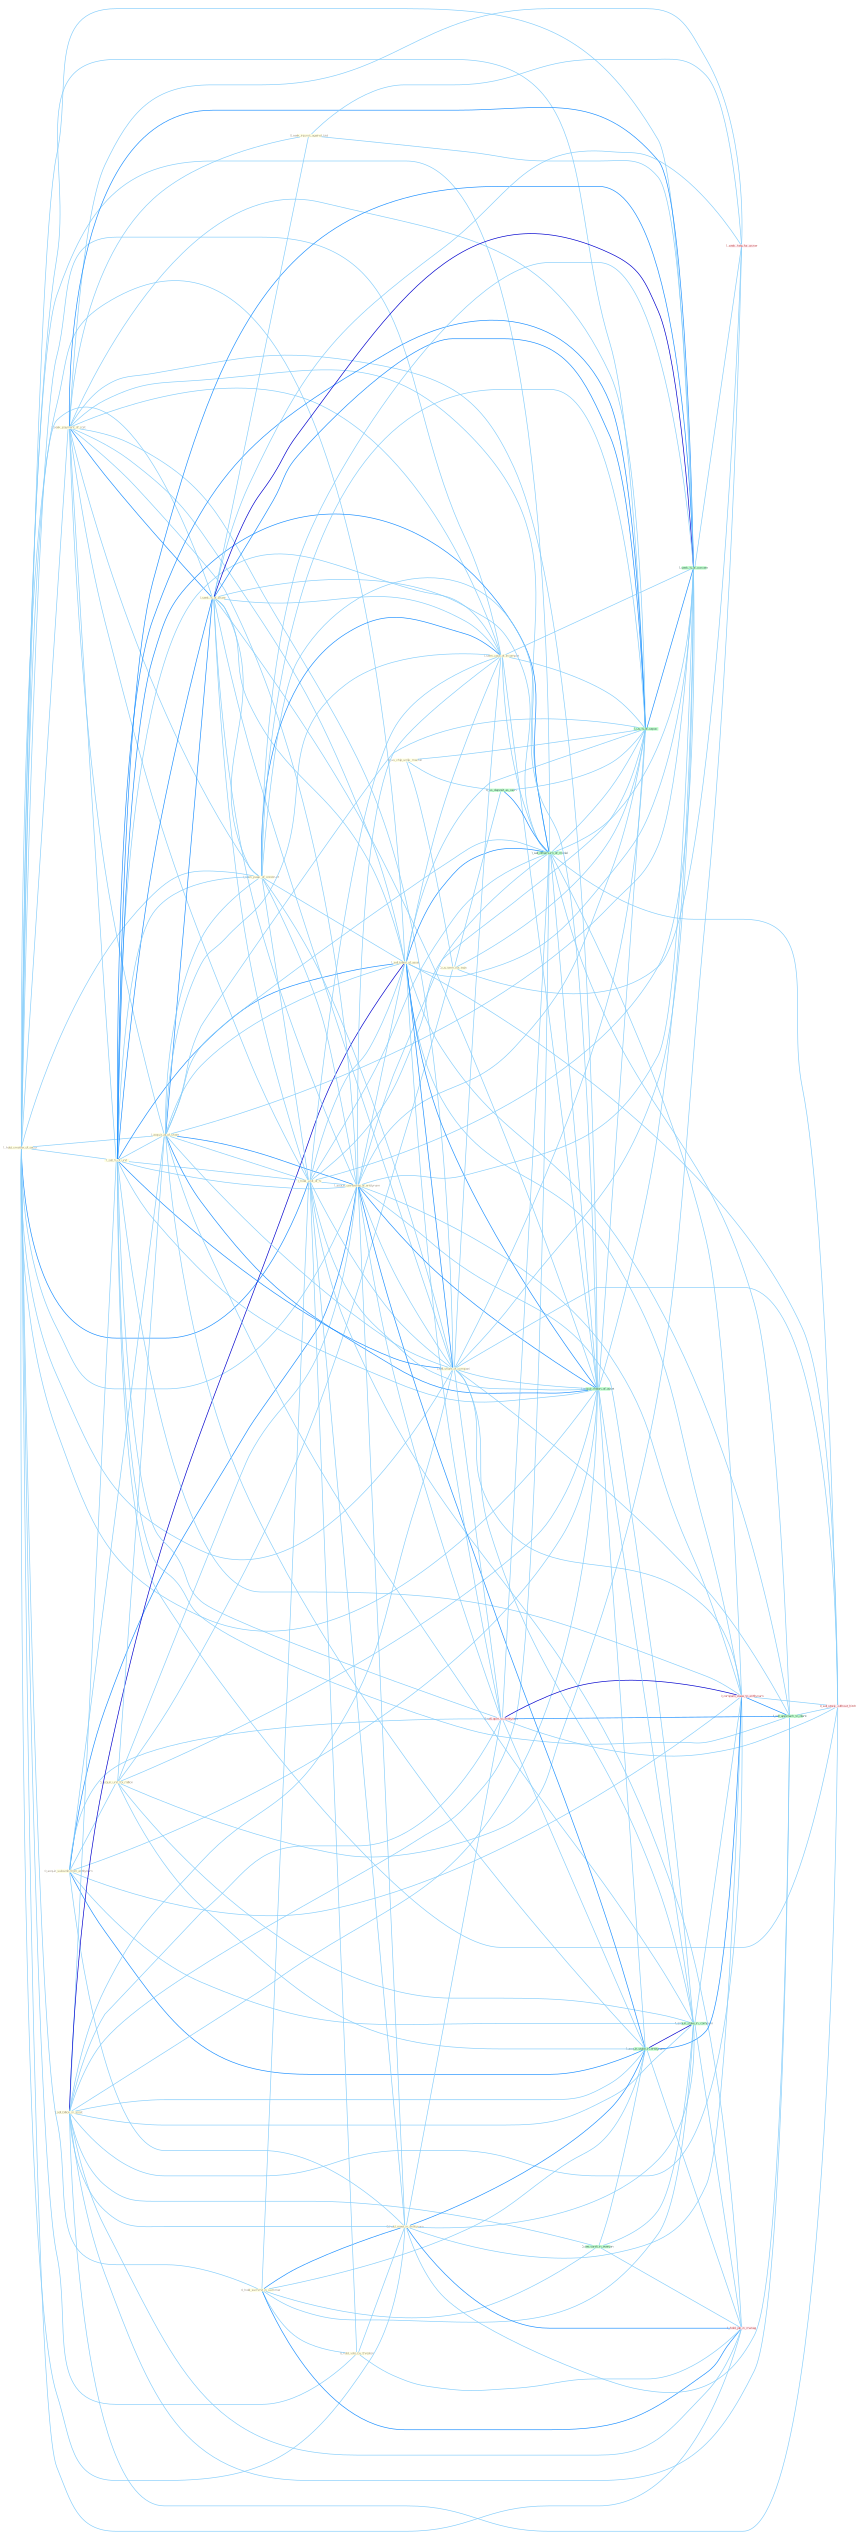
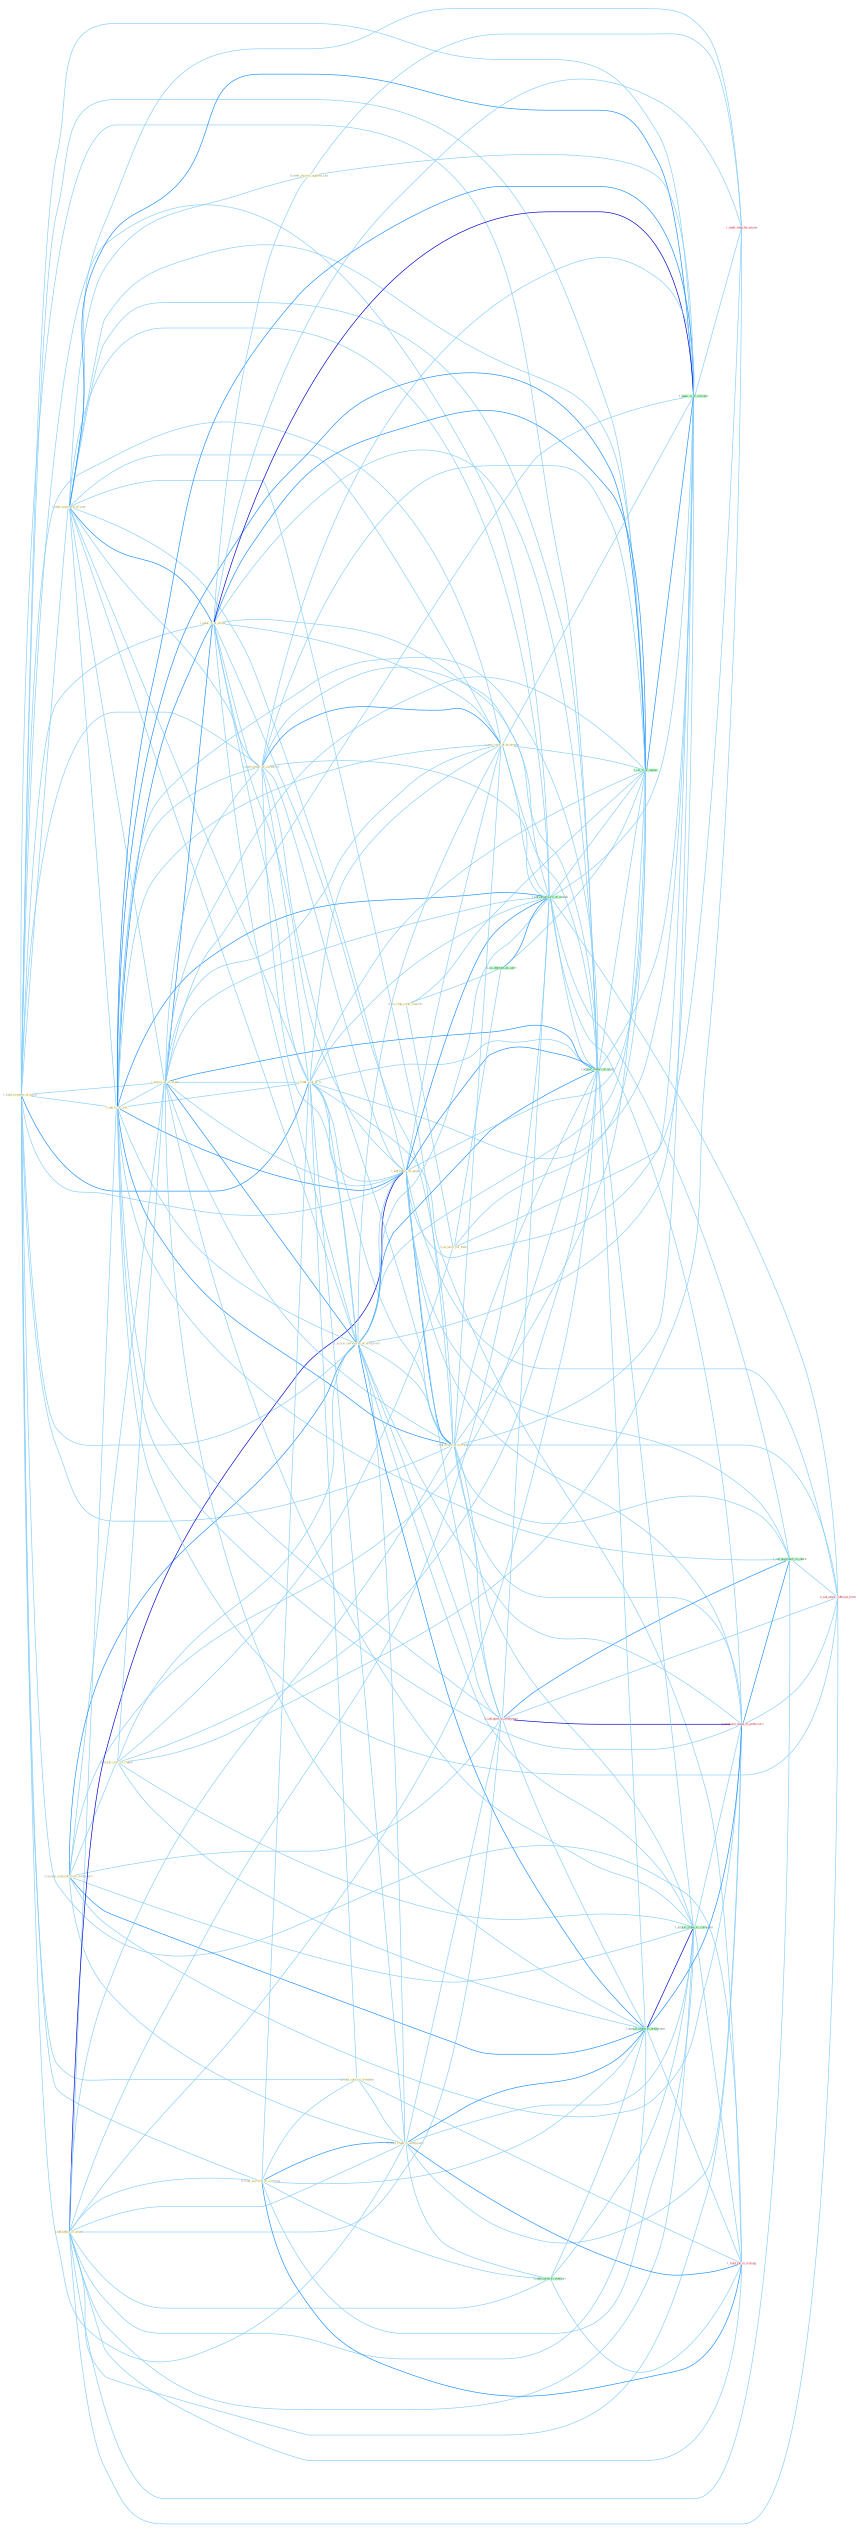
edge "1_seen_peak_of_construct" -- "1_sell_othernum_of_model": added
edge "0_hold_summit_in_summer" -- "1_sell_billion_in_asset": added
edge "1_sell_approach_to_client" -- "0_hold_meet_in_entitynam": now "0_see_vaniti_in_everyon" -- "0_hold_meet_in_entitynam"
